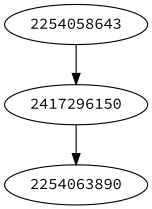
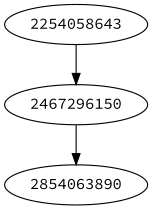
node "2417296150": label "2417296150" -> "2467296150"
node "2254063890": label "2254063890" -> "2854063890"
